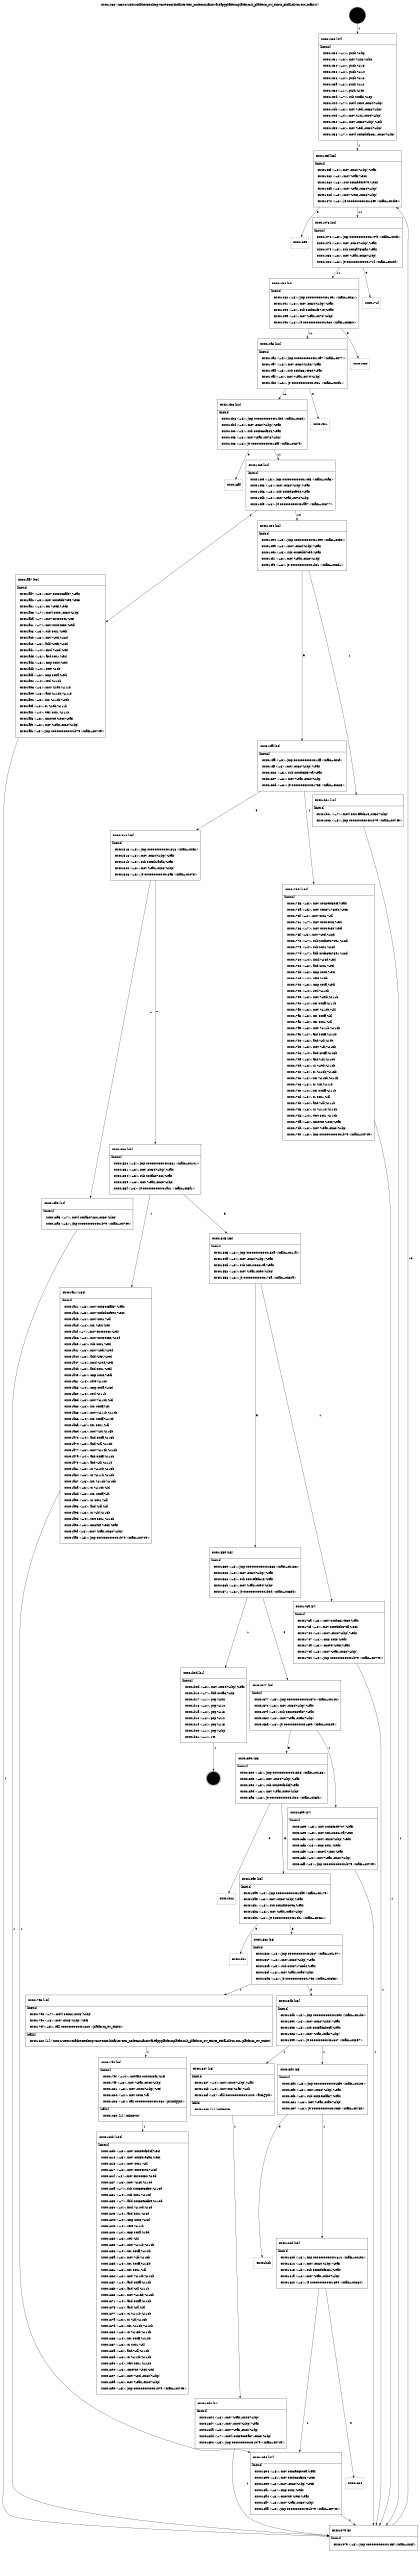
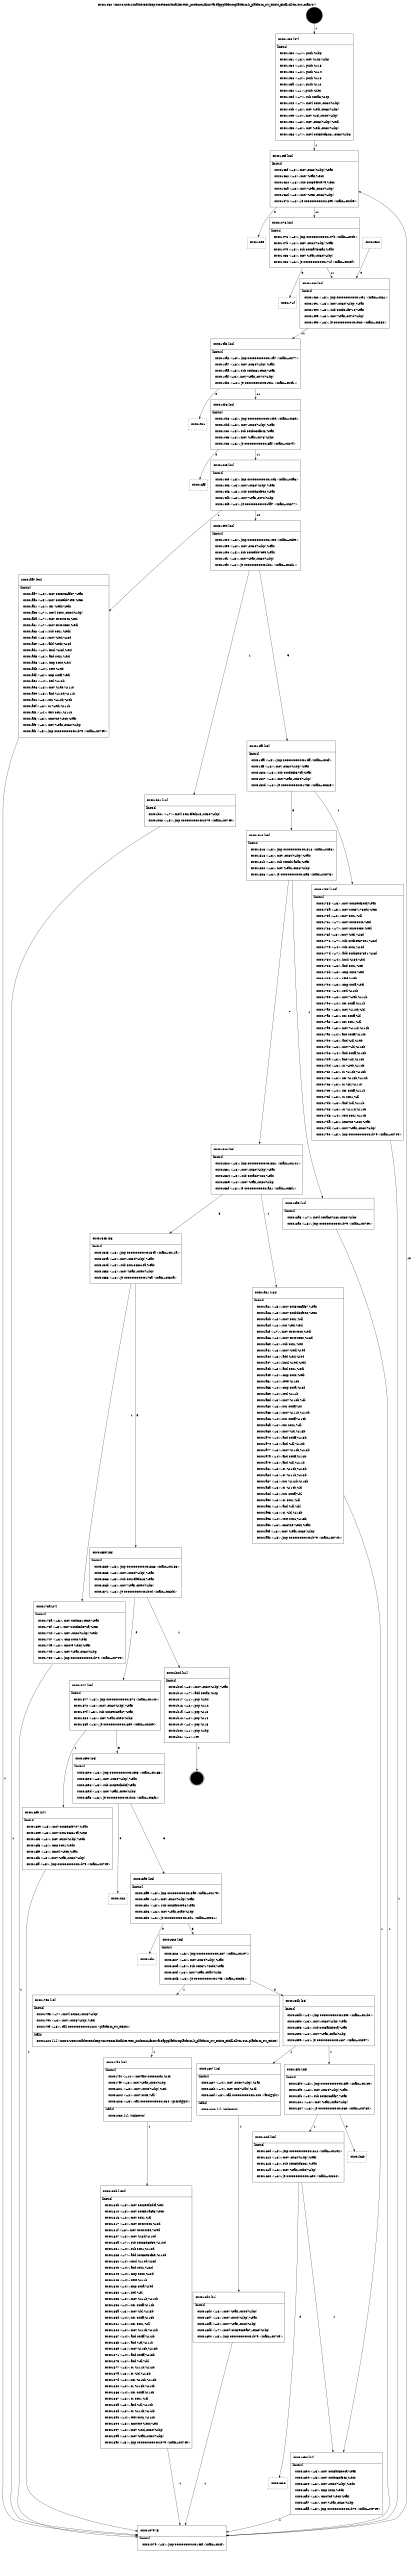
edge "0x40148c [22]" -> "0x401980": reversed
edge "0x40180b [154]" -> "0x401b79 [5]": added, label "1"
